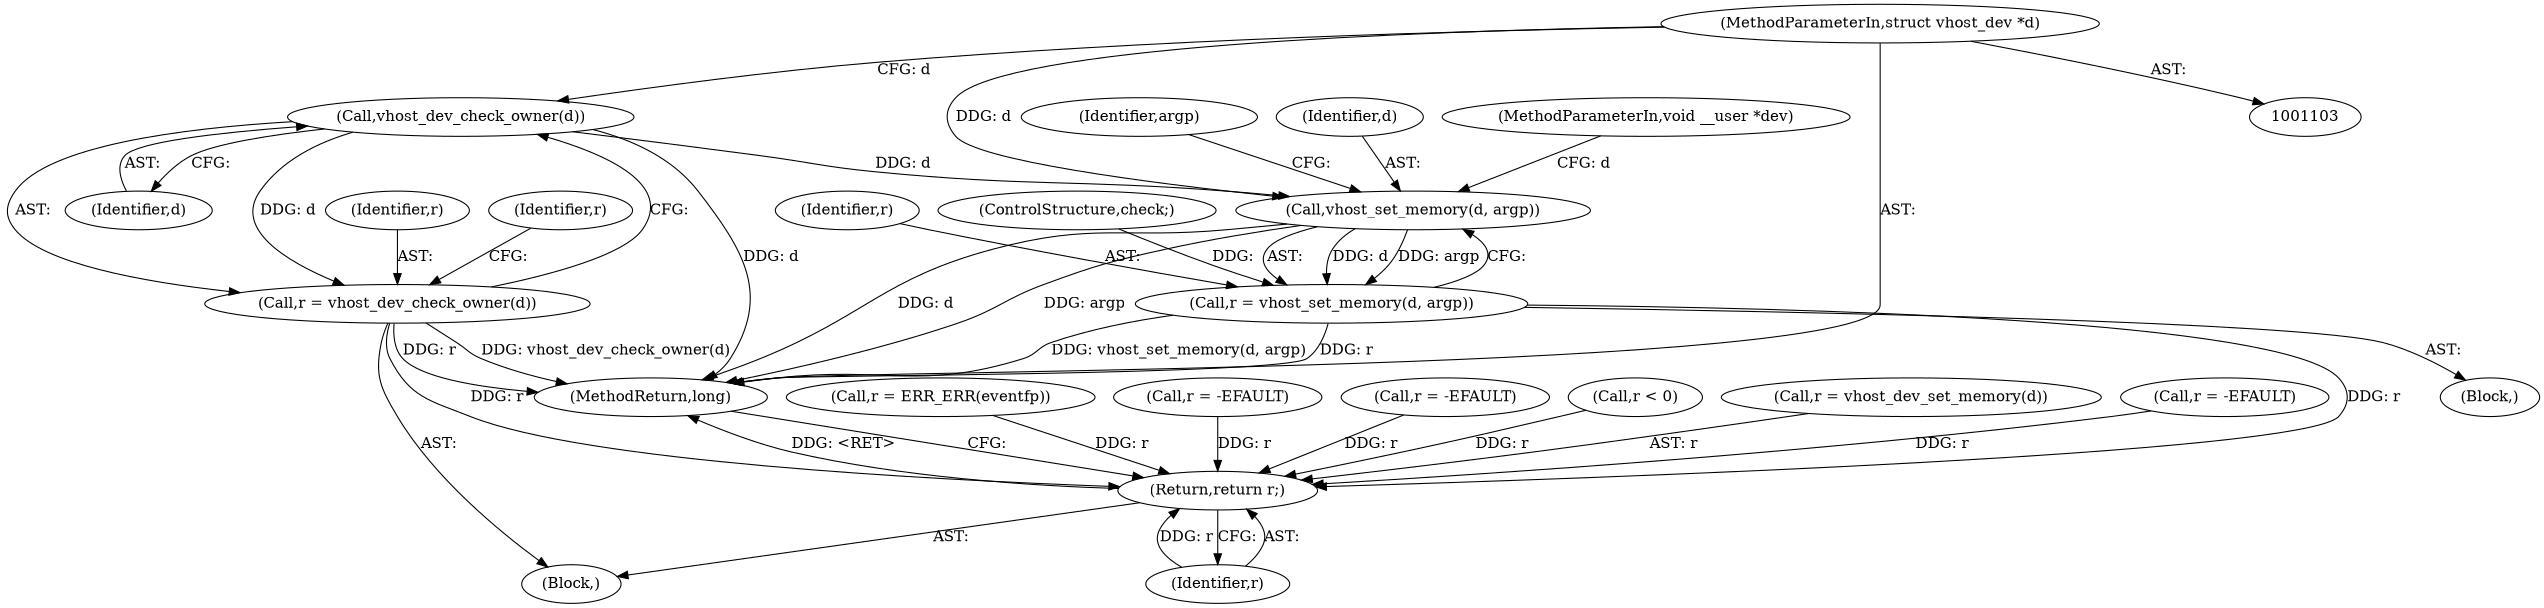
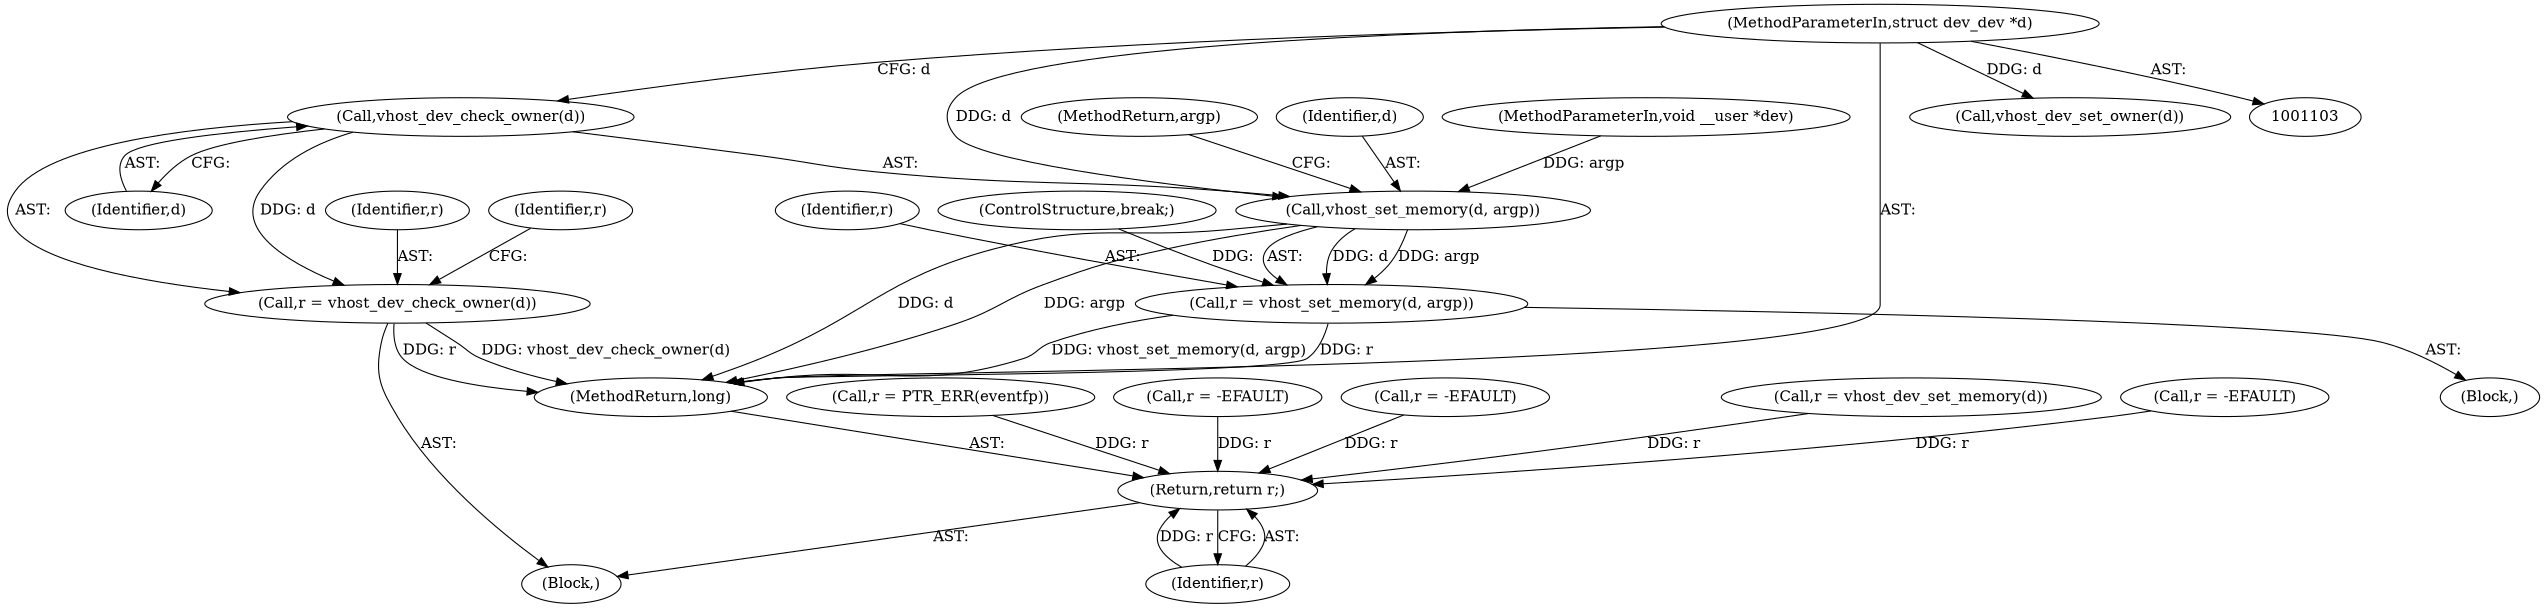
node "(MethodParameterIn,struct vhost_dev *d)": label "(MethodParameterIn,struct vhost_dev *d)" -> "(MethodParameterIn,struct dev_dev *d)"
node "(Identifier,argp)": label "(Identifier,argp)" -> "(MethodReturn,argp)"
node "(Call,vhost_dev_set_owner(d))": added
edge "(Call,vhost_dev_check_owner(d))" -> "(Call,vhost_set_memory(d, argp))": label "DDG: d" -> "AST: "
edge "(MethodParameterIn,void __user *dev)" -> "(Call,vhost_set_memory(d, argp))": label "CFG: d" -> "DDG: argp"
node "(ControlStructure,check;)": label "(ControlStructure,check;)" -> "(ControlStructure,break;)"
edge "(Call,vhost_dev_check_owner(d))" -> "(MethodReturn,long)": removed, label "DDG: d"
edge "(Call,r = vhost_dev_check_owner(d))" -> "(Call,vhost_dev_check_owner(d))": removed, label "CFG:"
edge "(Call,r = vhost_set_memory(d, argp))" -> "(Call,vhost_set_memory(d, argp))": removed, label "CFG:"
node "(Call,r = ERR_ERR(eventfp))": label "(Call,r = ERR_ERR(eventfp))" -> "(Call,r = PTR_ERR(eventfp))"
node "(Call,r < 0)": removed
edge "(Call,r = vhost_set_memory(d, argp))" -> "(Return,return r;)": removed, label "DDG: r"
edge "(MethodReturn,long)" -> "(Return,return r;)": label "CFG: " -> "AST: "
edge "(Call,r = vhost_dev_set_memory(d))" -> "(Return,return r;)": label "AST: r" -> "DDG: r"
edge "(Call,r = vhost_dev_check_owner(d))" -> "(Return,return r;)": removed, label "DDG: r"
edge "(Return,return r;)" -> "(MethodReturn,long)": removed, label "DDG: <RET>"
